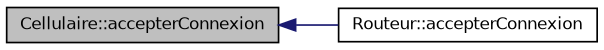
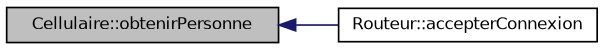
node "Cellulaire::accepterConnexion": label "Cellulaire::accepterConnexion" -> "Cellulaire::obtenirPersonne"
